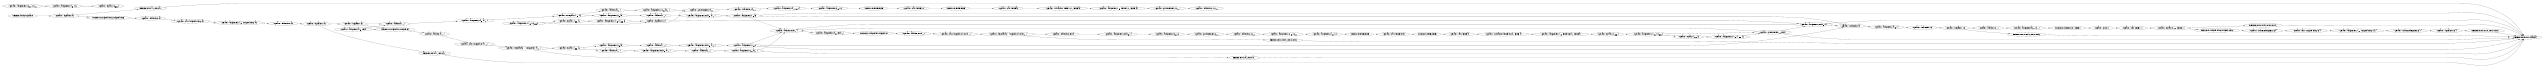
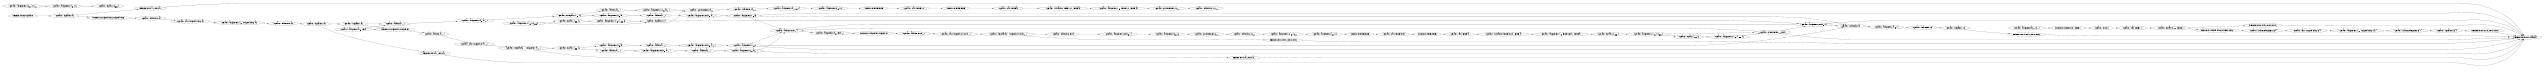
node "(<operator>.addition,v5 + 1)": removed
